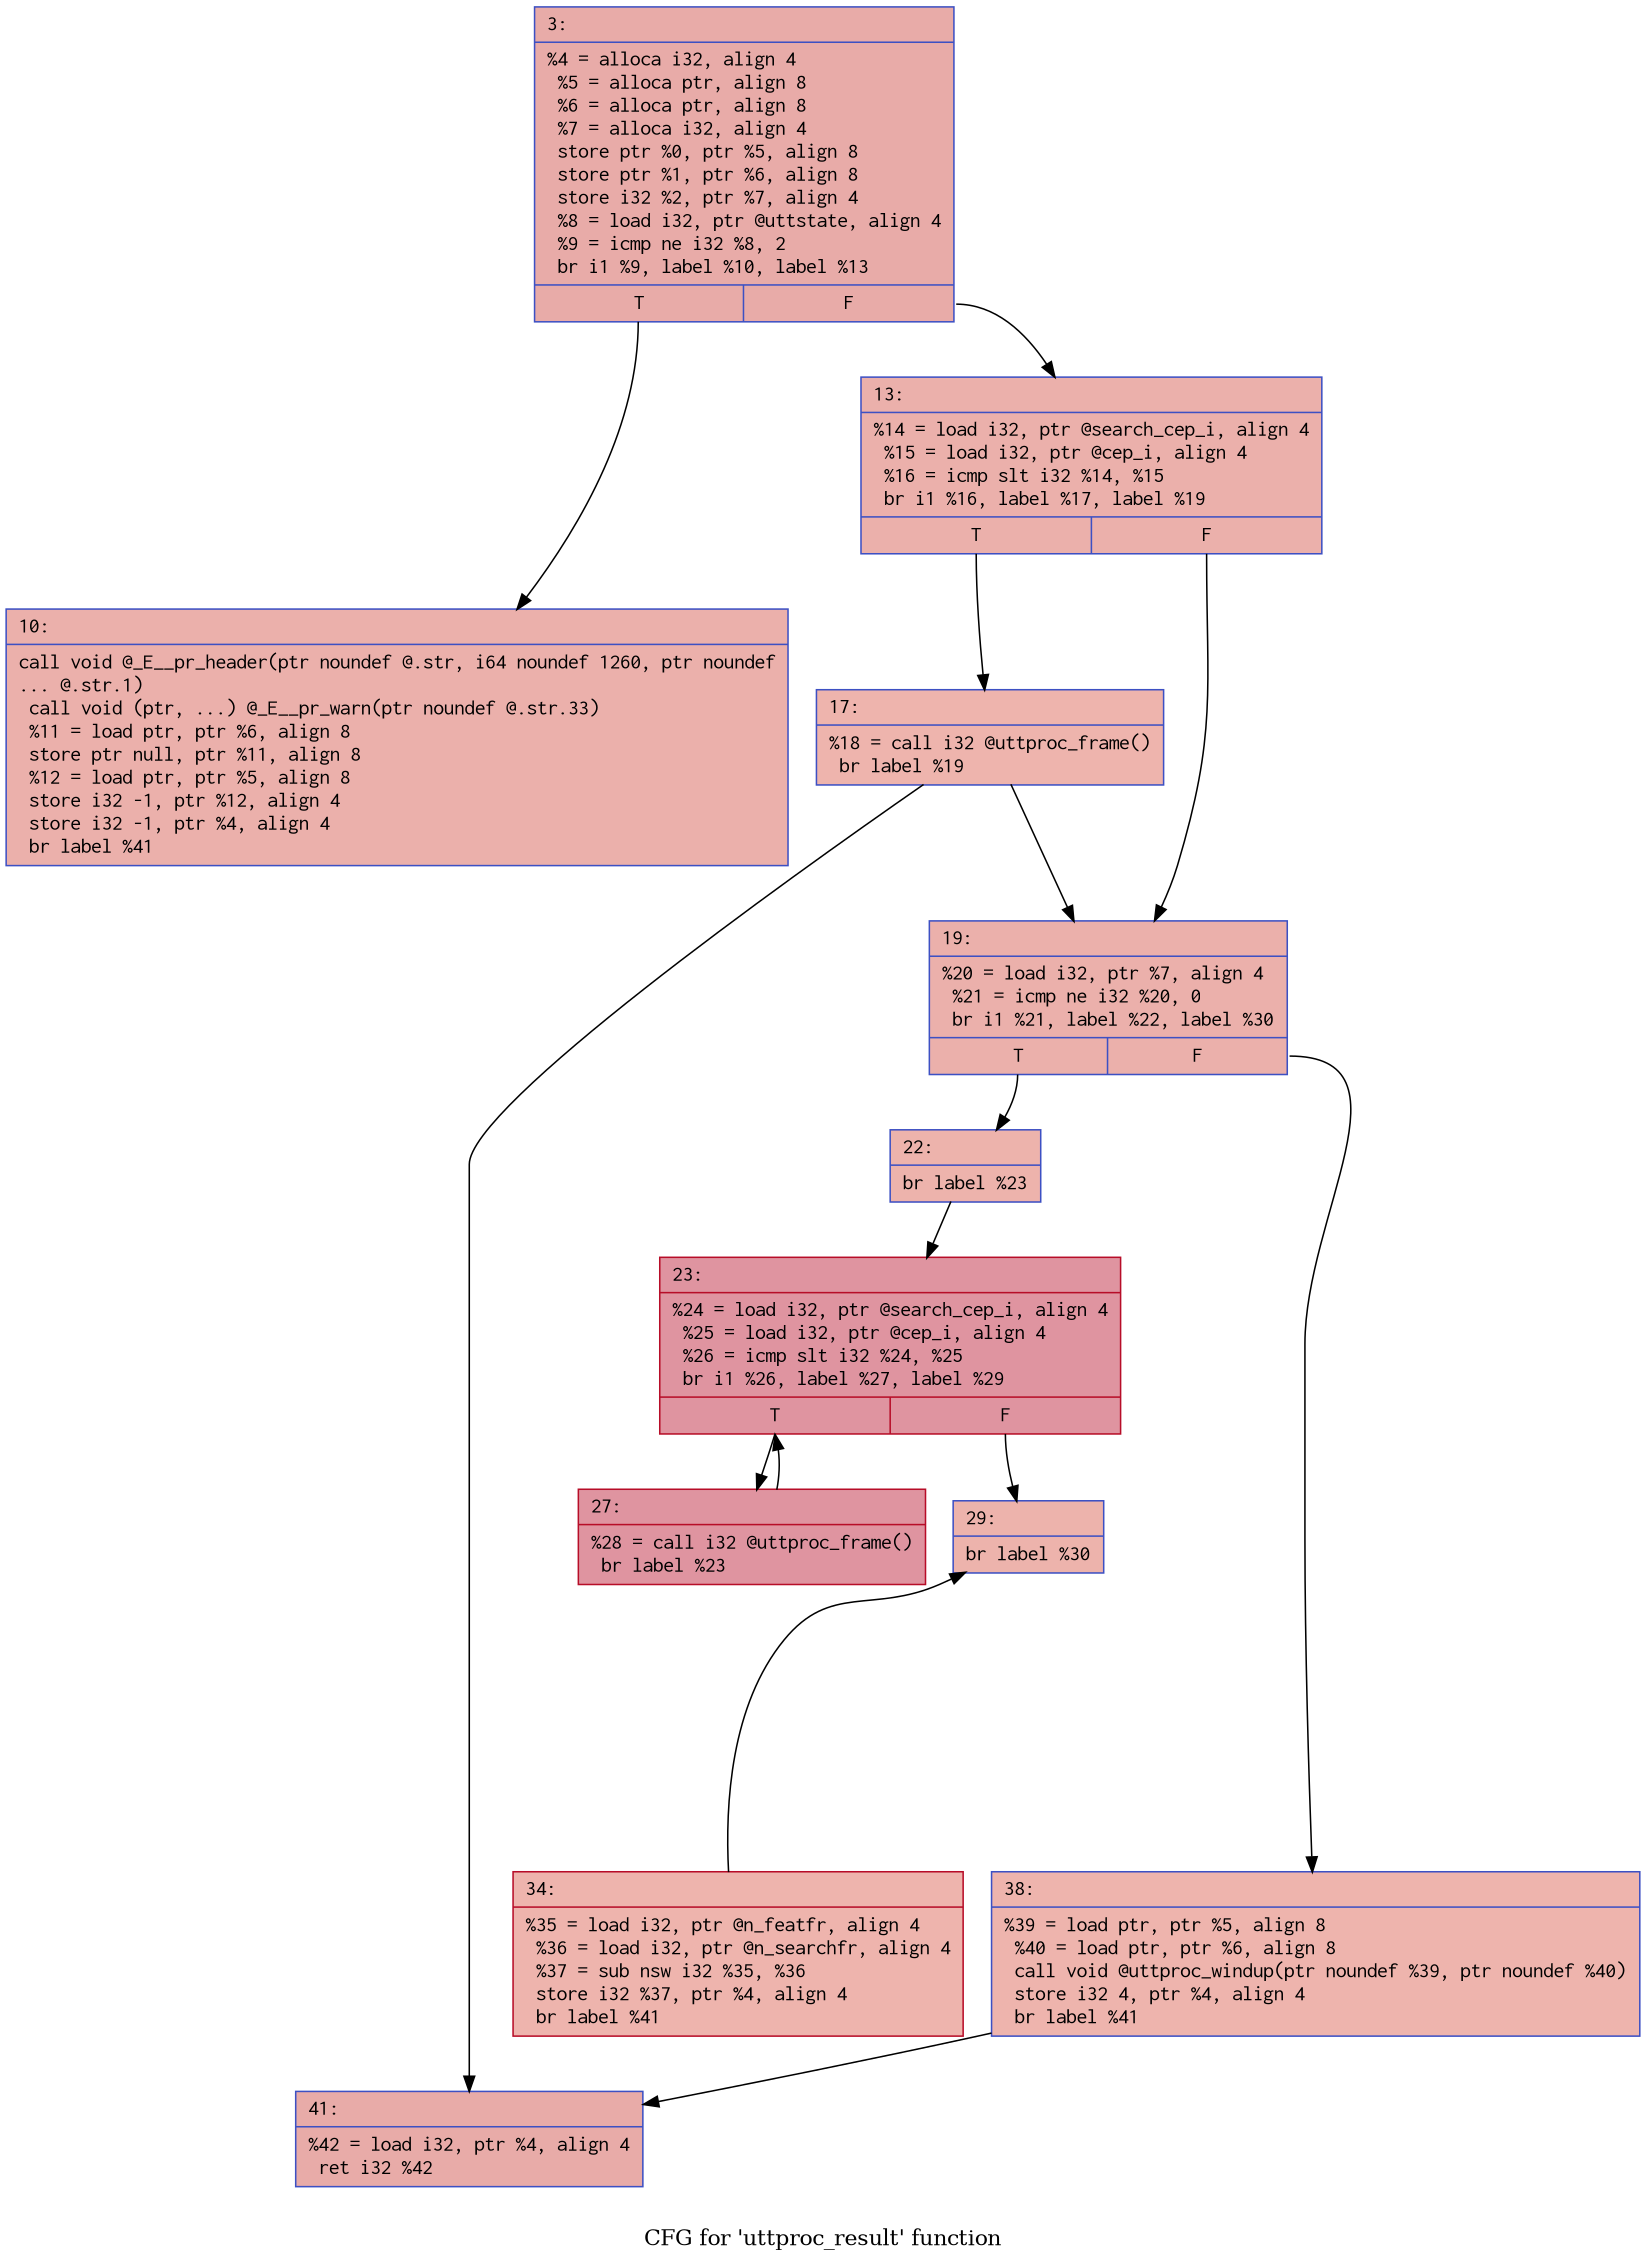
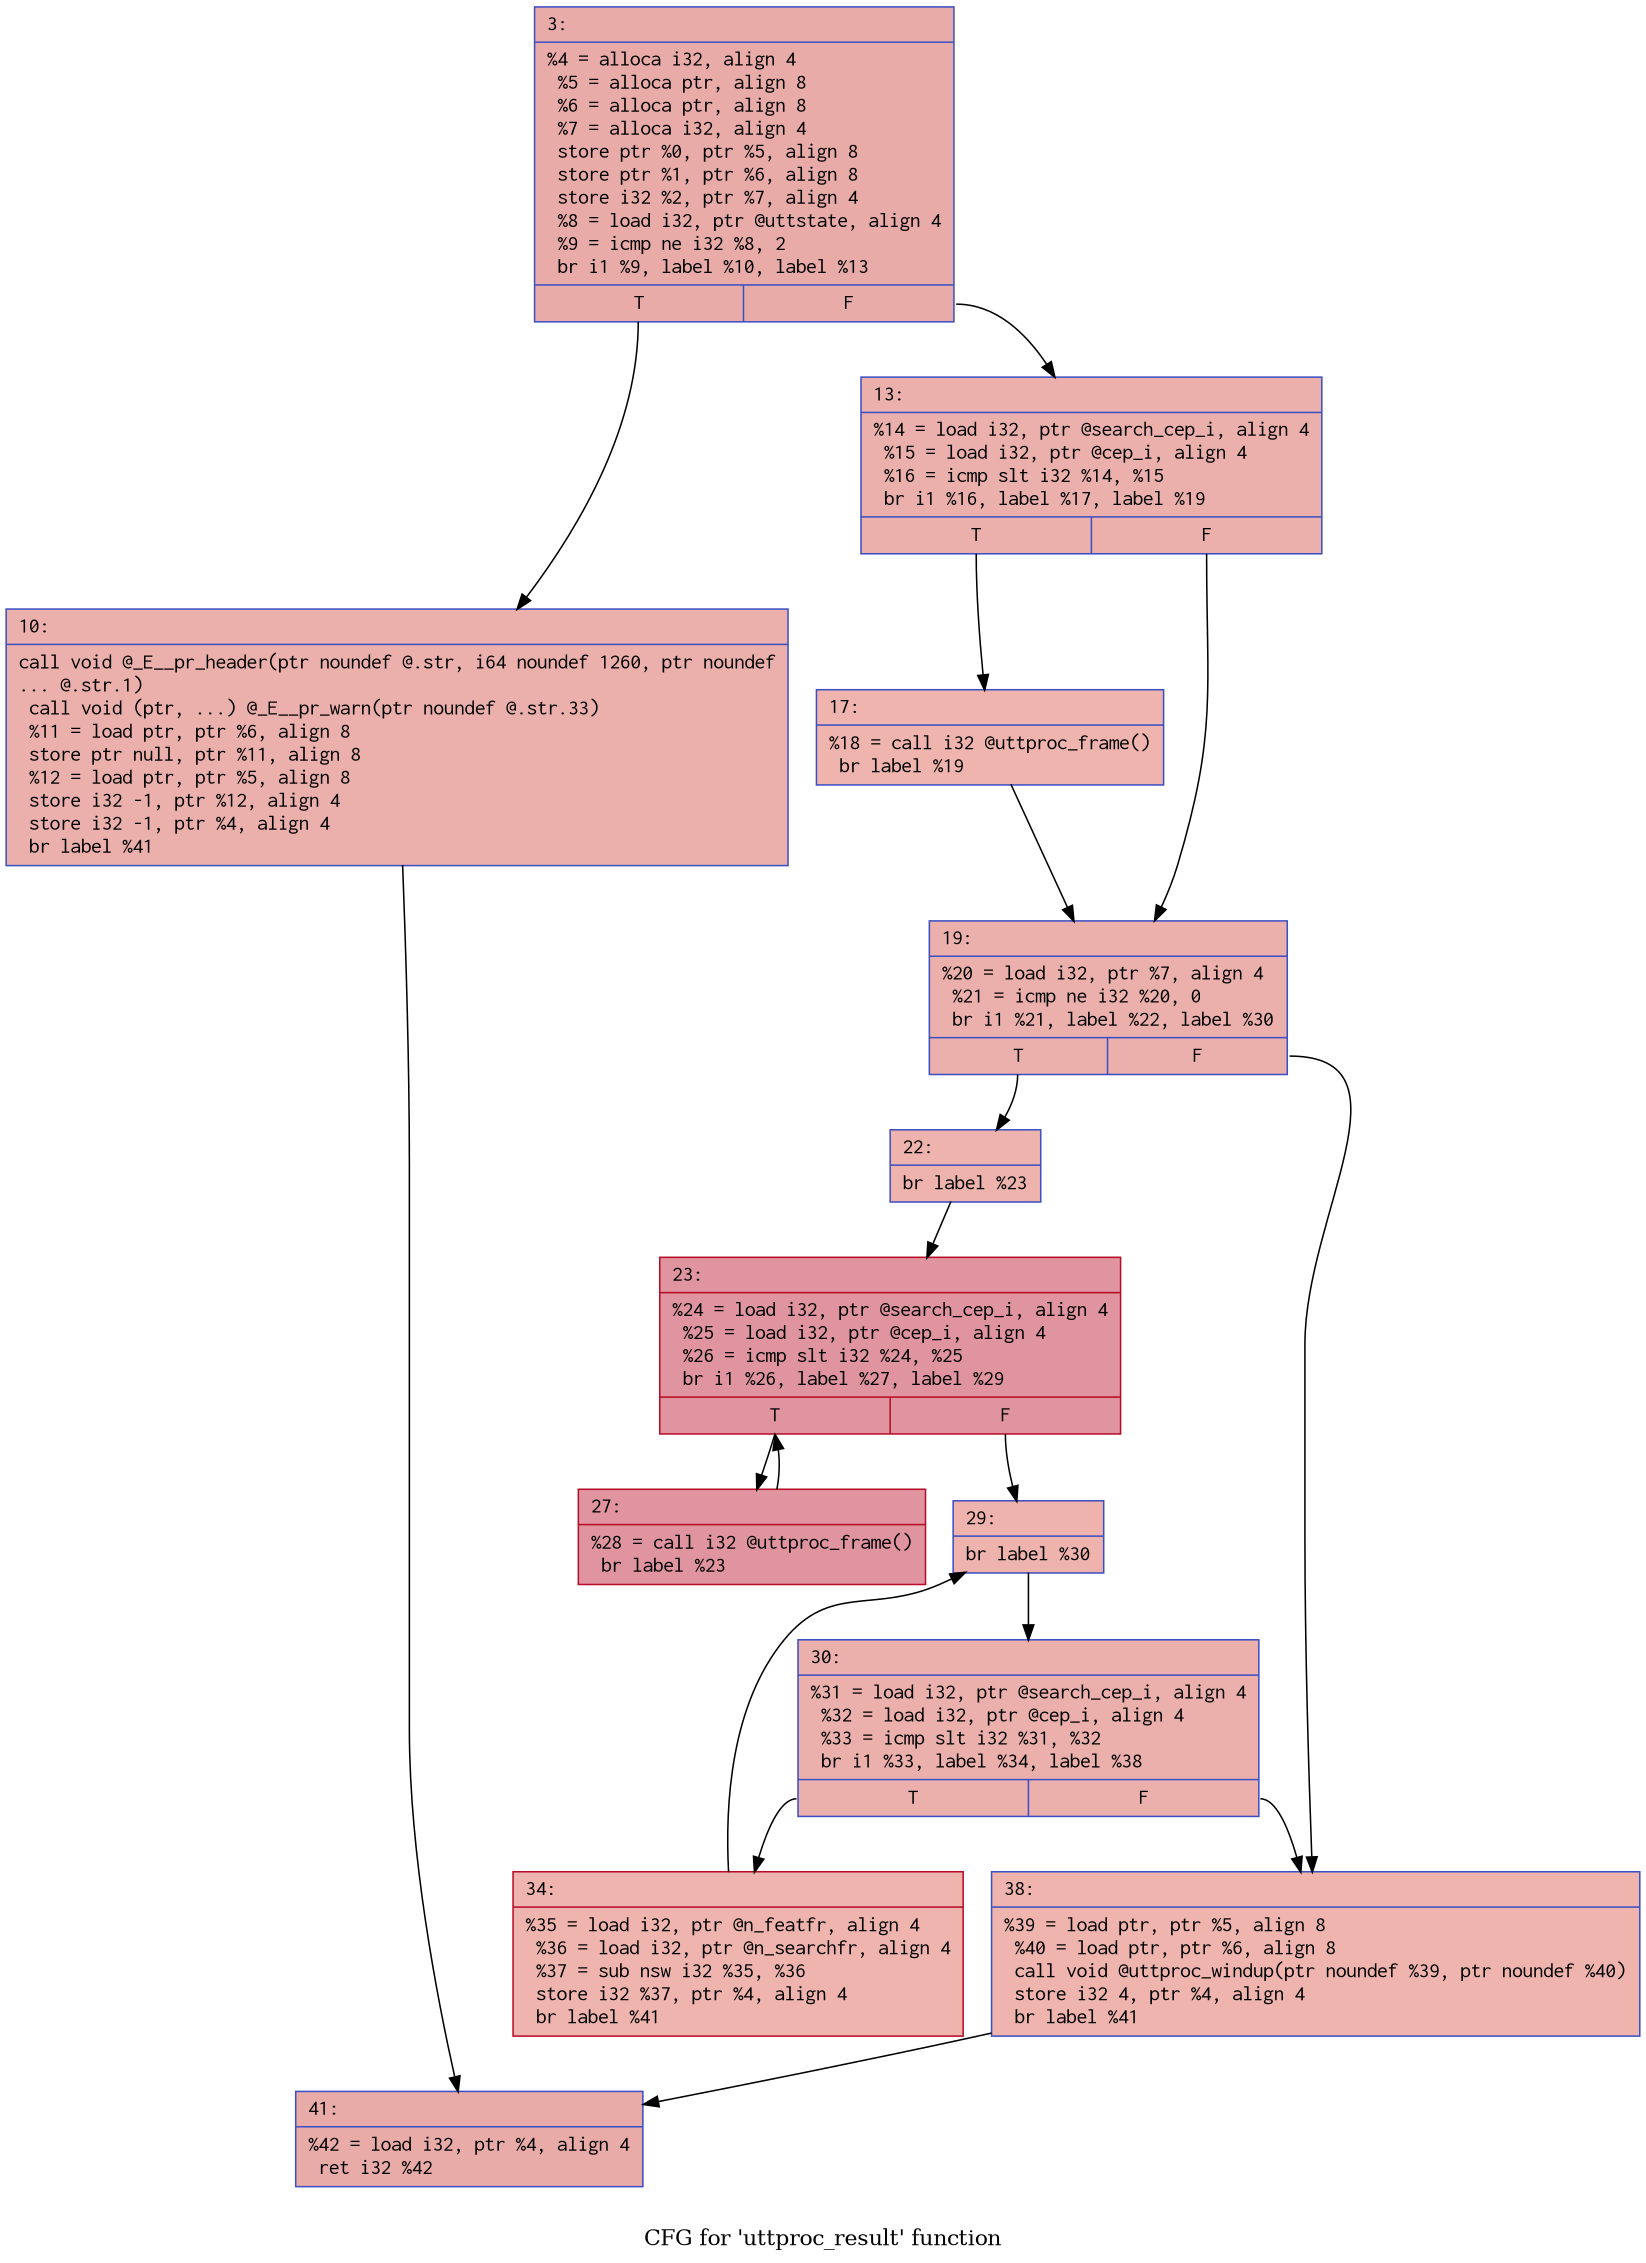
edge "17:" -> "41:": now "10:" -> "41:"
node "30:": added
